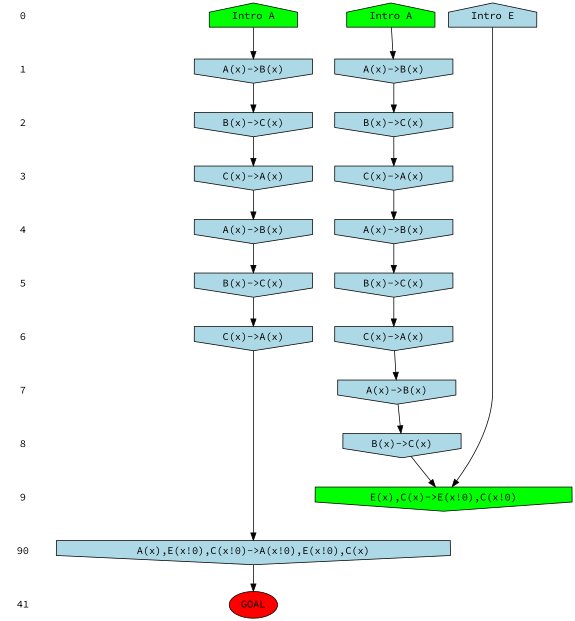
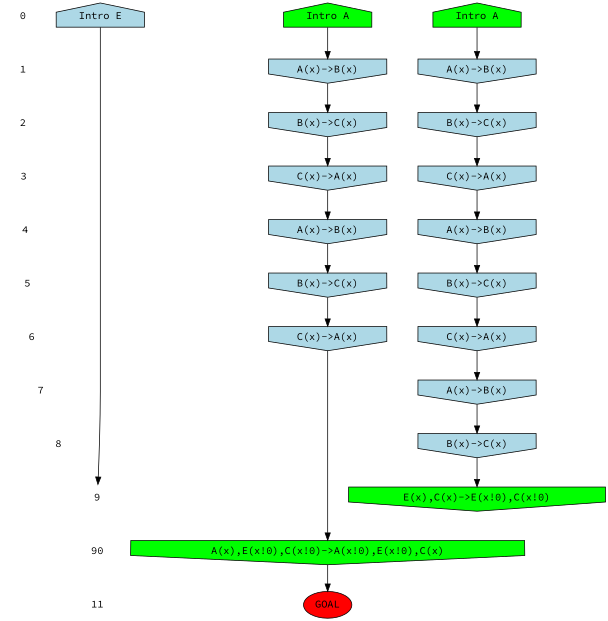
edge "Intro E" -> "E(x),C(x)->E(x!0),C(x!0)": now "Intro E" -> "9"
node "A(x),E(x!0),C(x!0)->A(x!0),E(x!0),C(x)": fillcolor lightblue -> green
node "41": label "41" -> "11"
